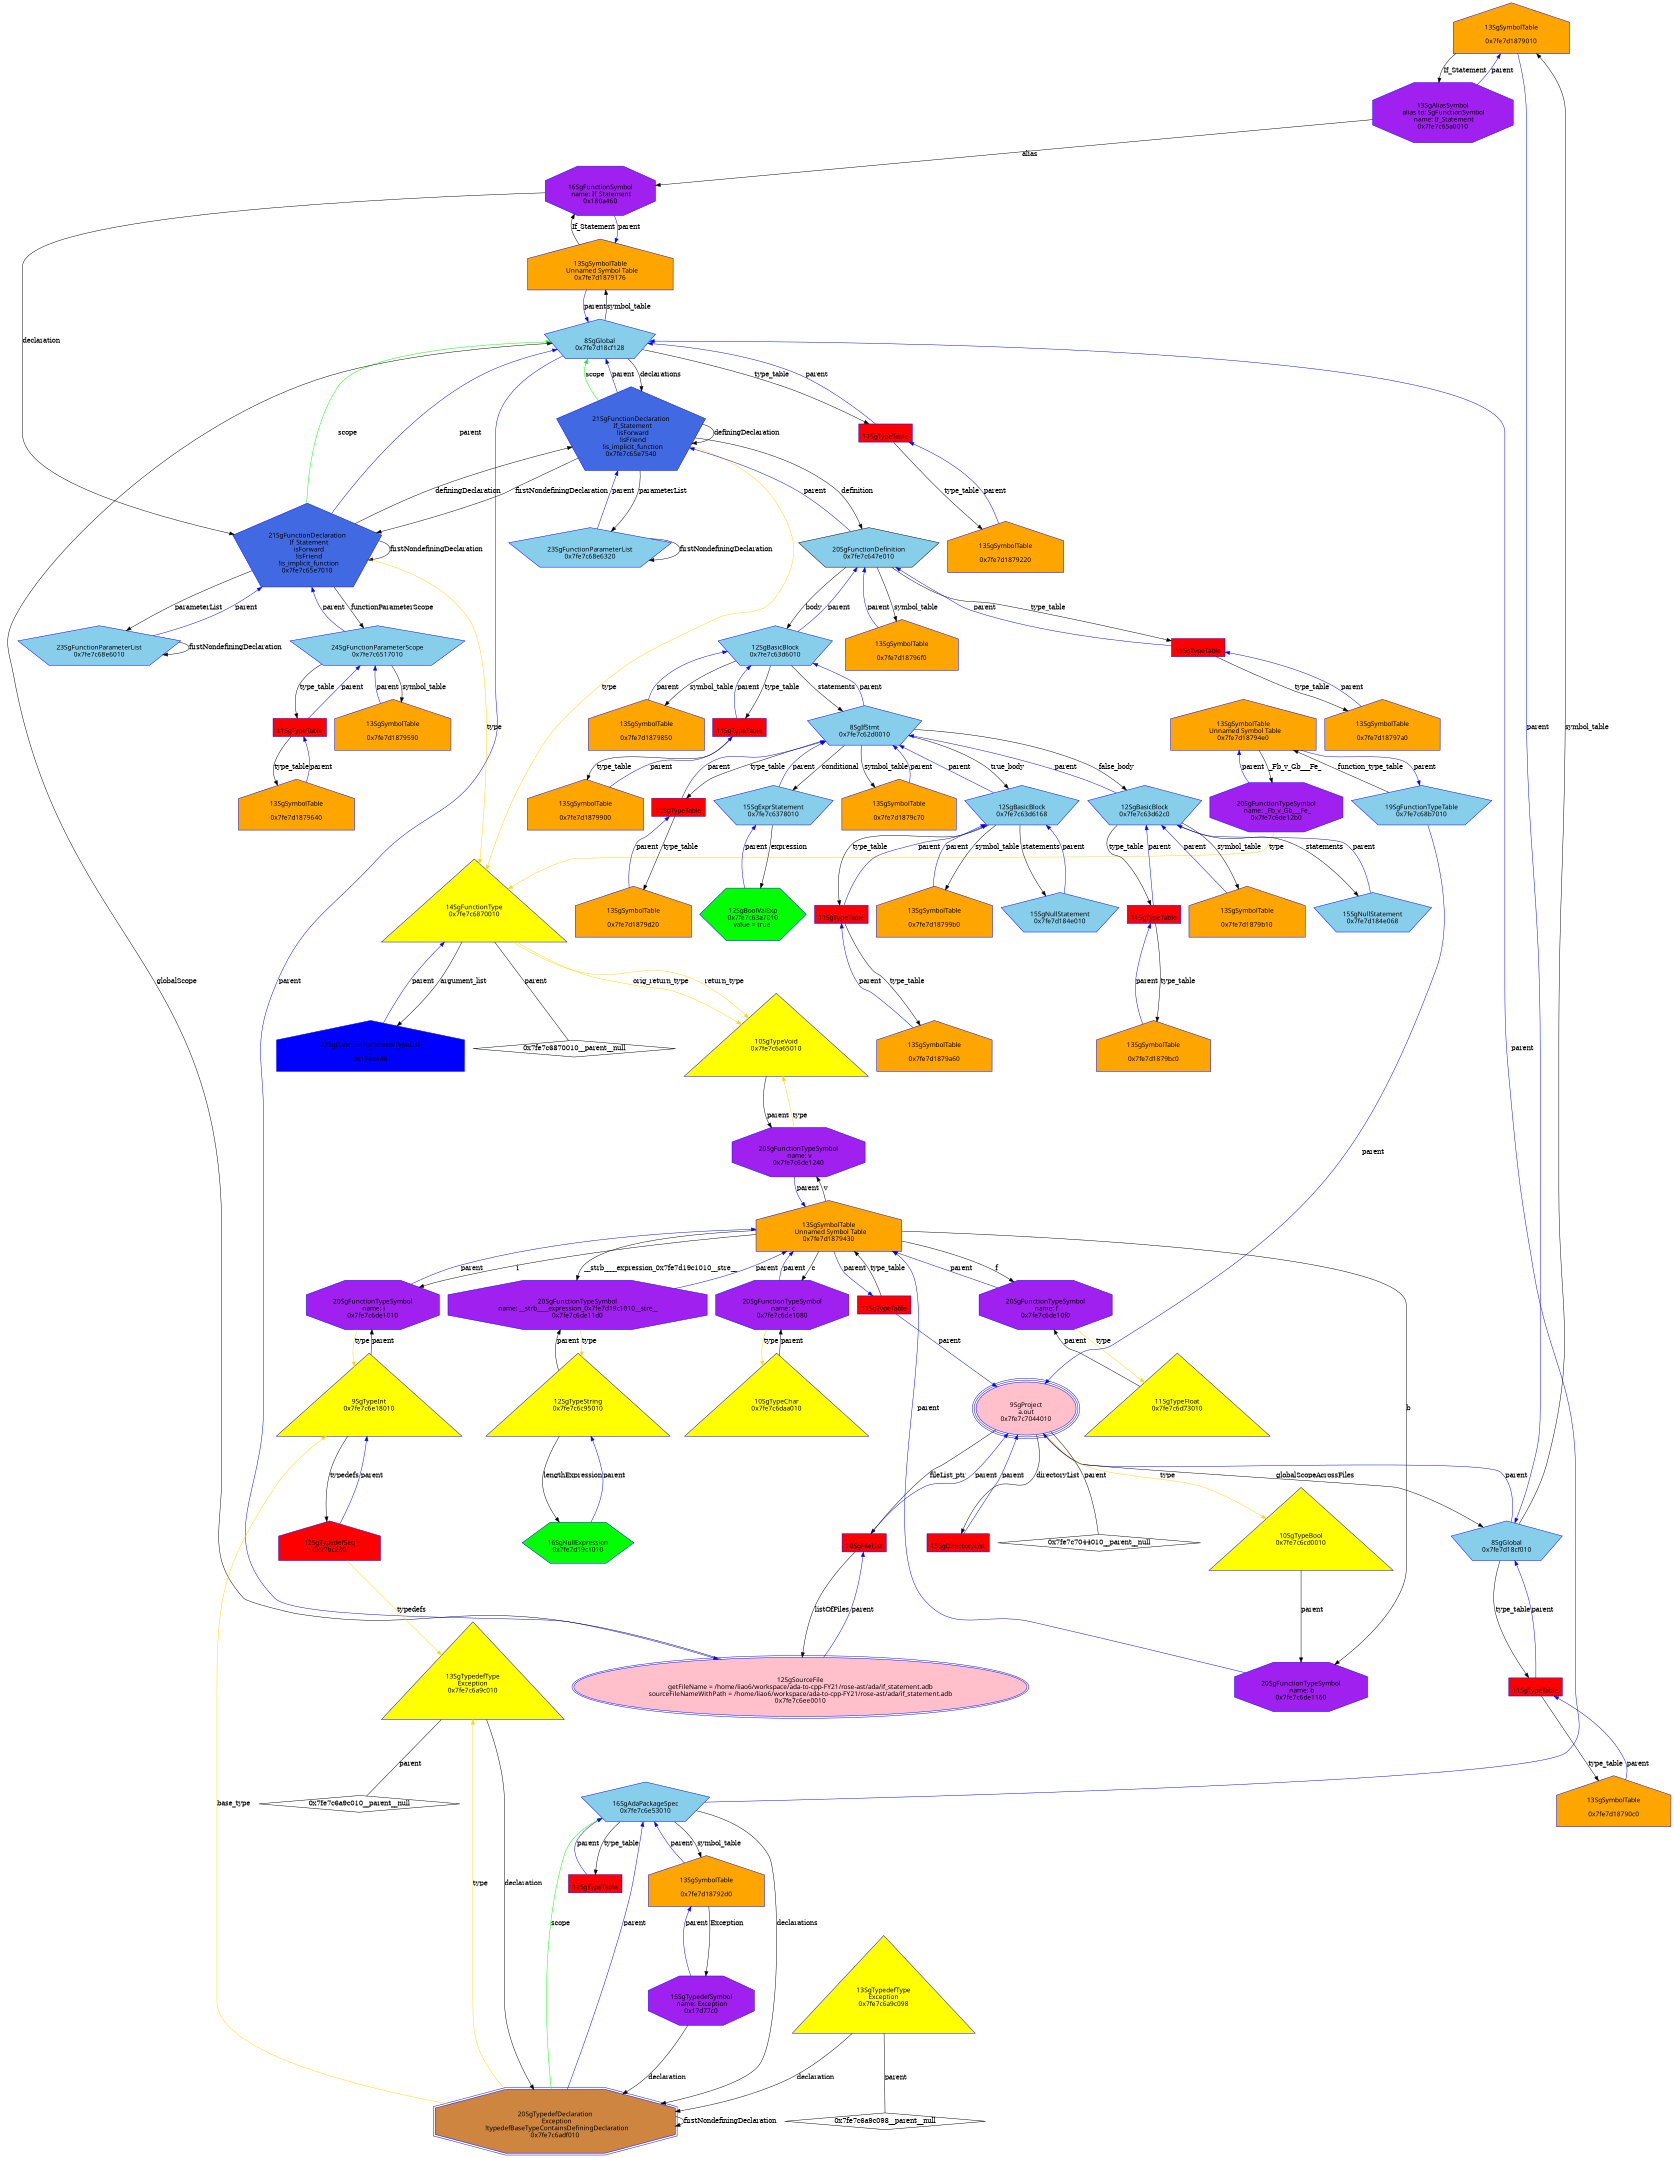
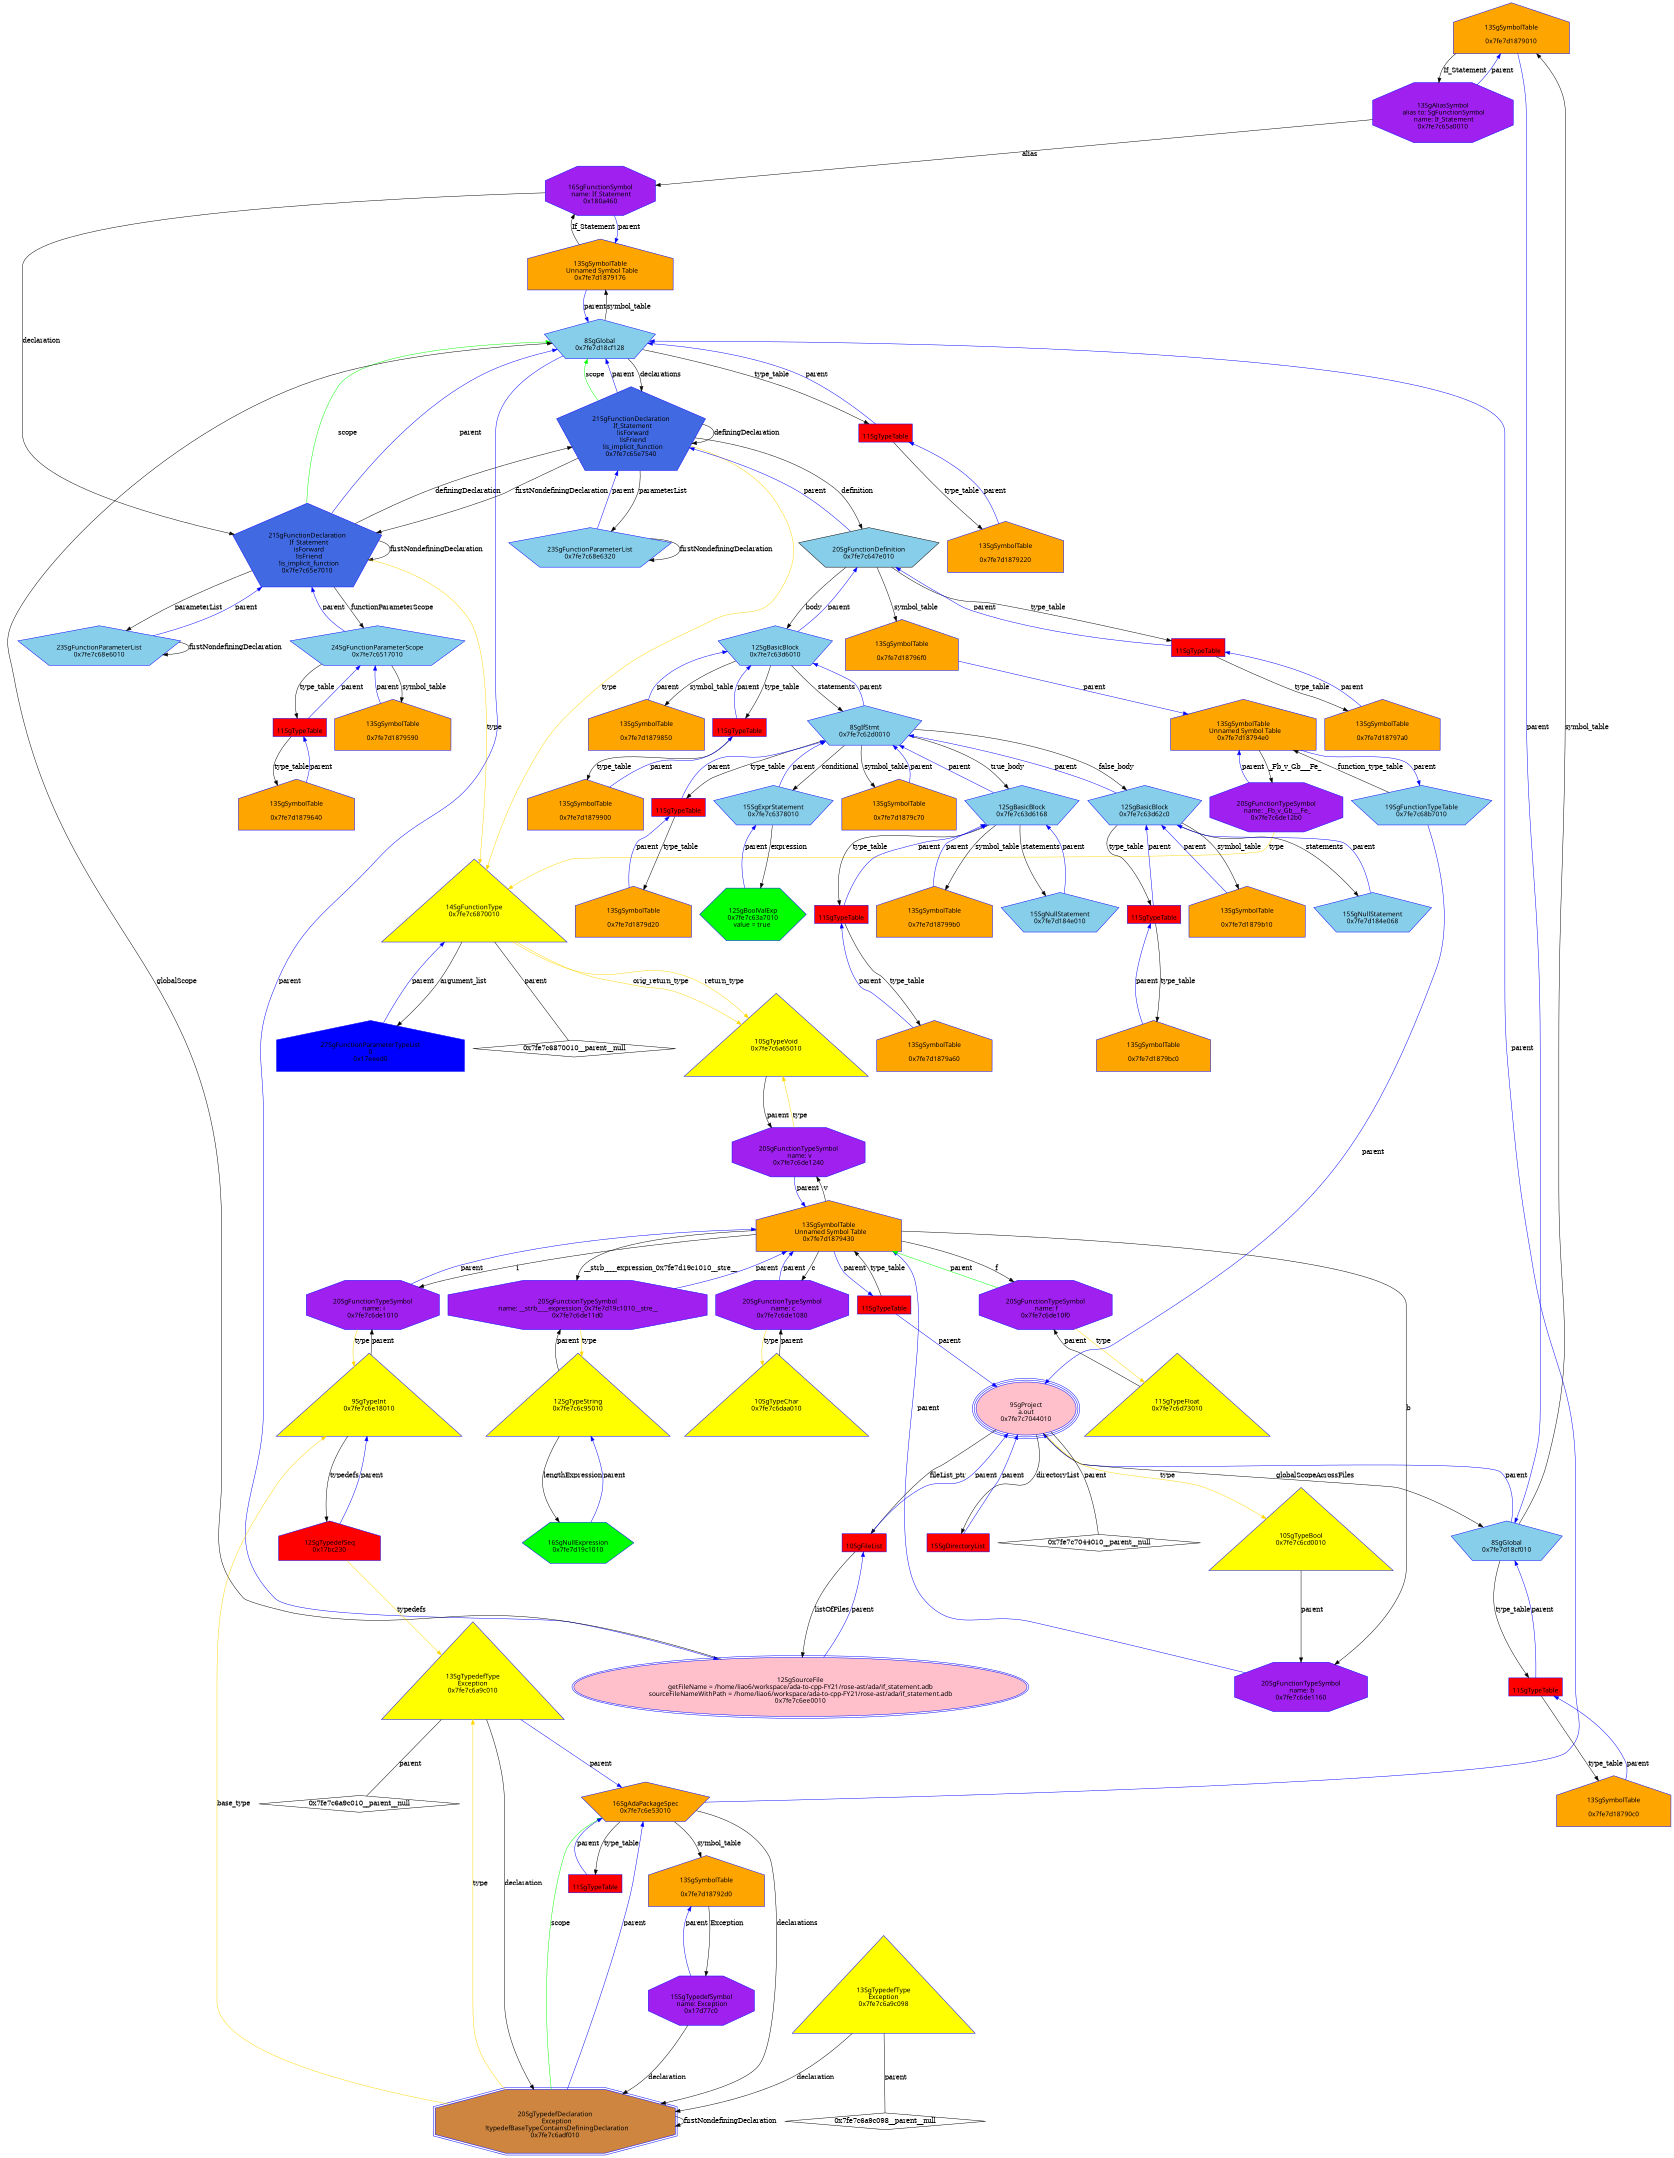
edge "13SgSymbolTable 0x7fe7d18796f0" -> "20SgFunctionDefinition 0x7fe7c647e010": now "13SgSymbolTable 0x7fe7d18796f0" -> "13SgSymbolTable Unnamed Symbol Table 0x7fe7d18794e0"
edge "20SgFunctionTypeSymbol name: f 0x7fe7c6de10f0" -> "13SgSymbolTable Unnamed Symbol Table 0x7fe7d1879430": color blue -> green
node "16SgAdaPackageSpec 0x7fe7c6e53010": fillcolor skyblue -> orange
edge "13SgSymbolTable 0x7fe7d18792d0" -> "16SgAdaPackageSpec 0x7fe7c6e53010": now "13SgTypedefType Exception 0x7fe7c6a9c010" -> "16SgAdaPackageSpec 0x7fe7c6e53010"
